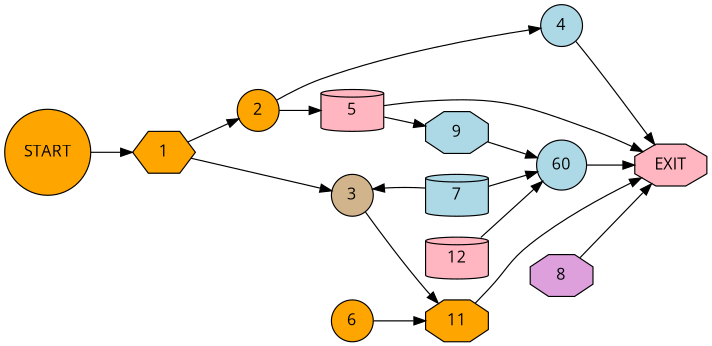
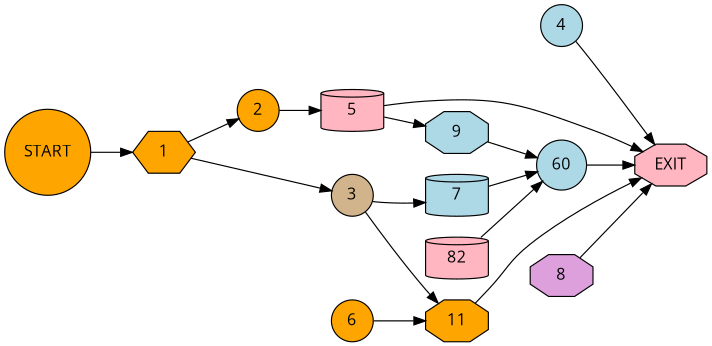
edge "2" -> "4": removed
edge "7" -> "3": reversed
node "12": label "12" -> "82"
